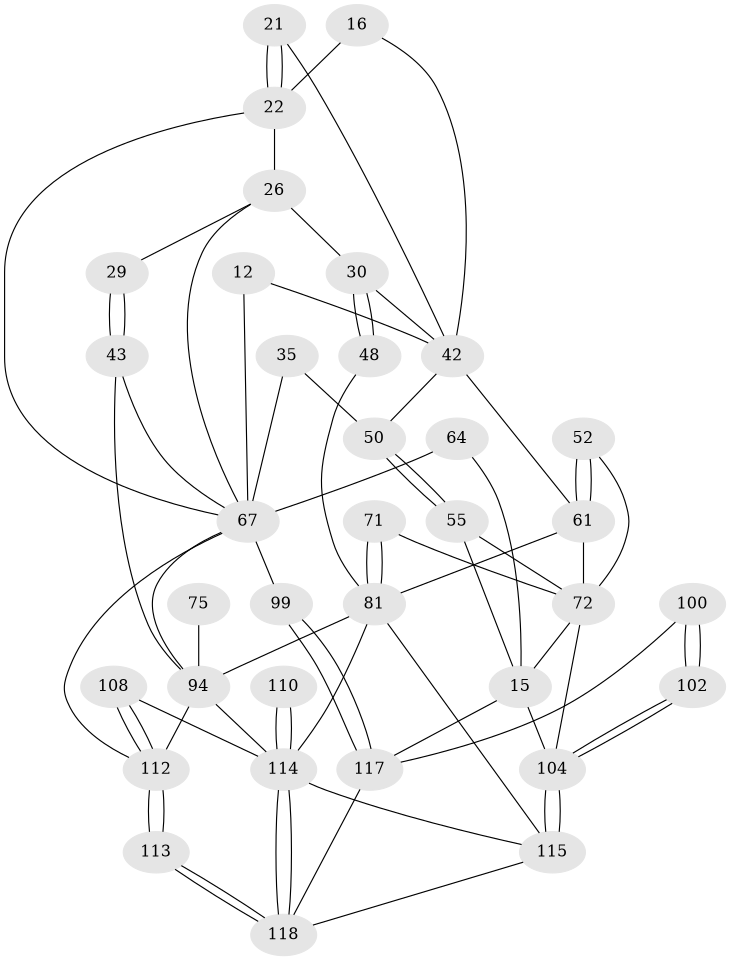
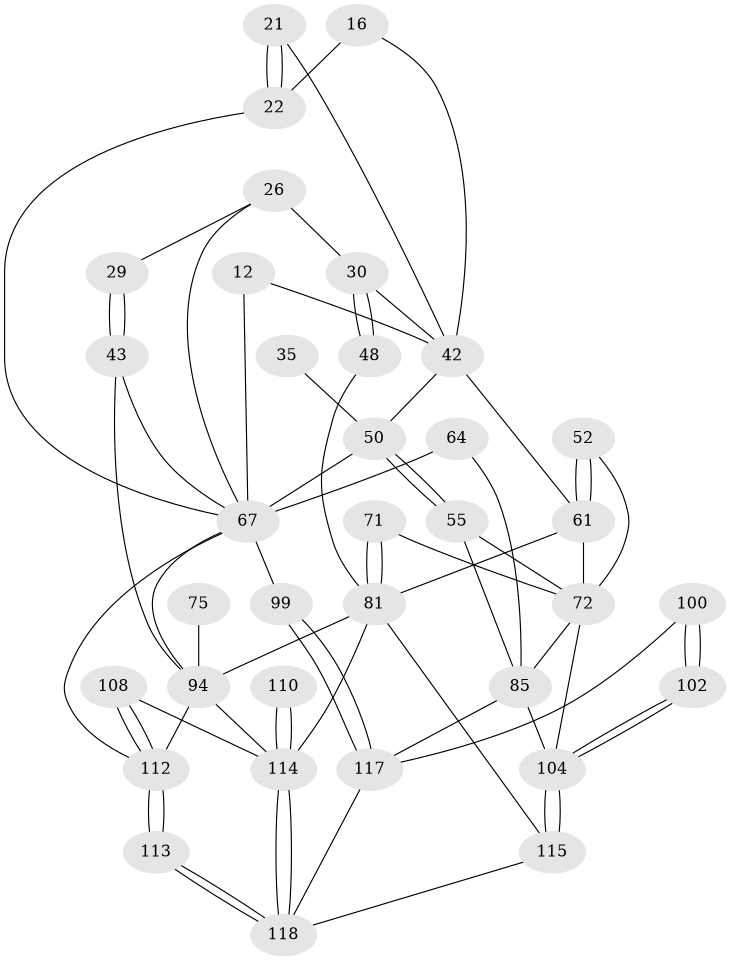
edge "22" -- "26": removed
edge "35" -- "67": now "50" -- "67"
node "15": label "15" -> "85"
edge "114" -- "115": removed
